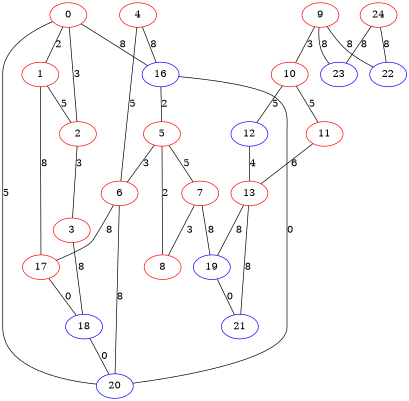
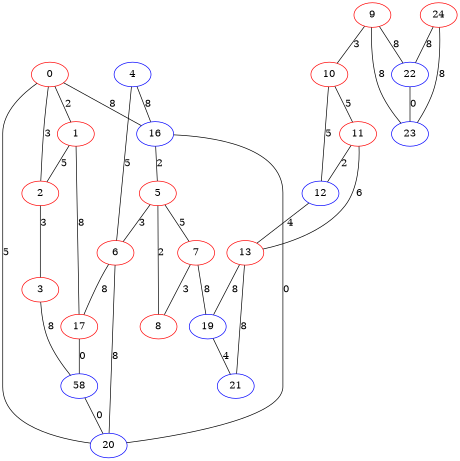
node "4": color red -> blue
edge "22" -- "23": added, label "0"
edge "11" -- "12": added, label "2"
edge "19" -- "21": label "0" -> "4"
node "18": label "18" -> "58"
